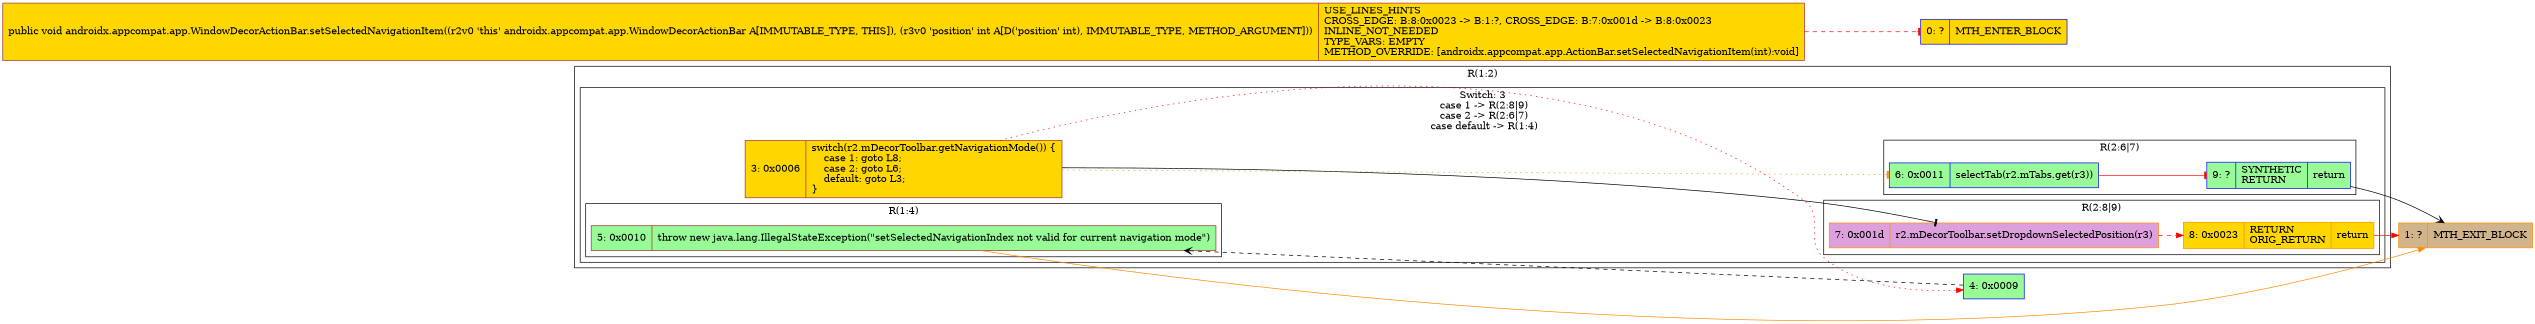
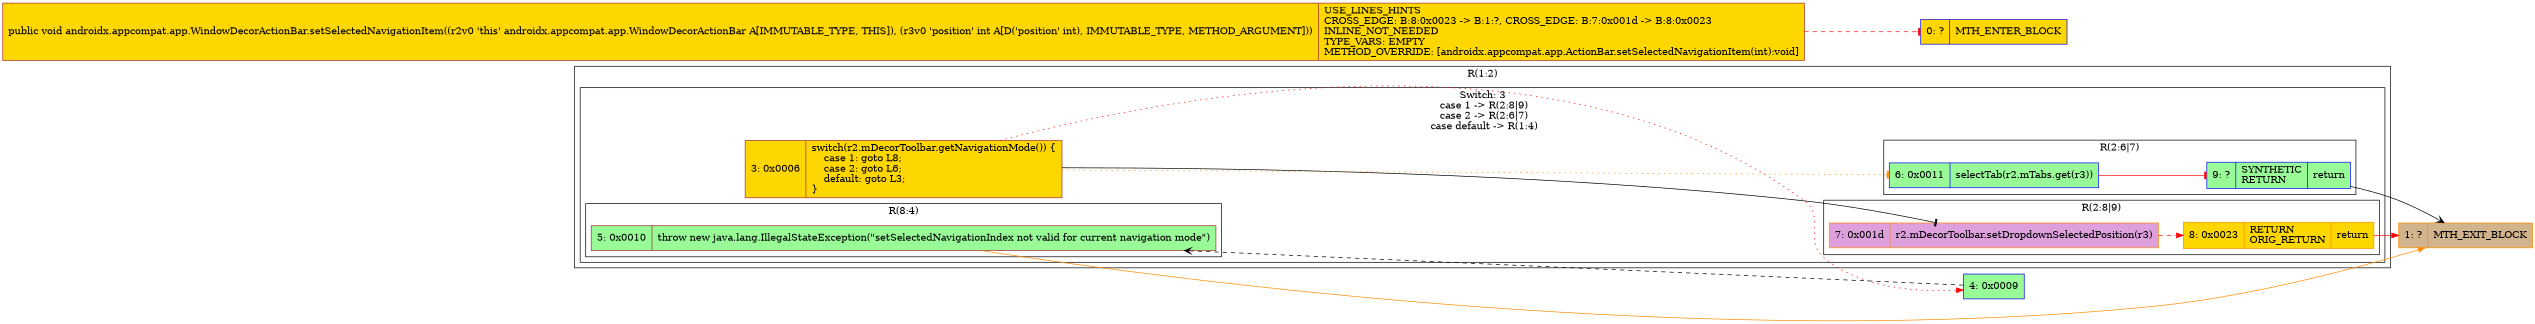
cluster "R(1:4)": label "R(1:4)" -> "R(8:4)"
